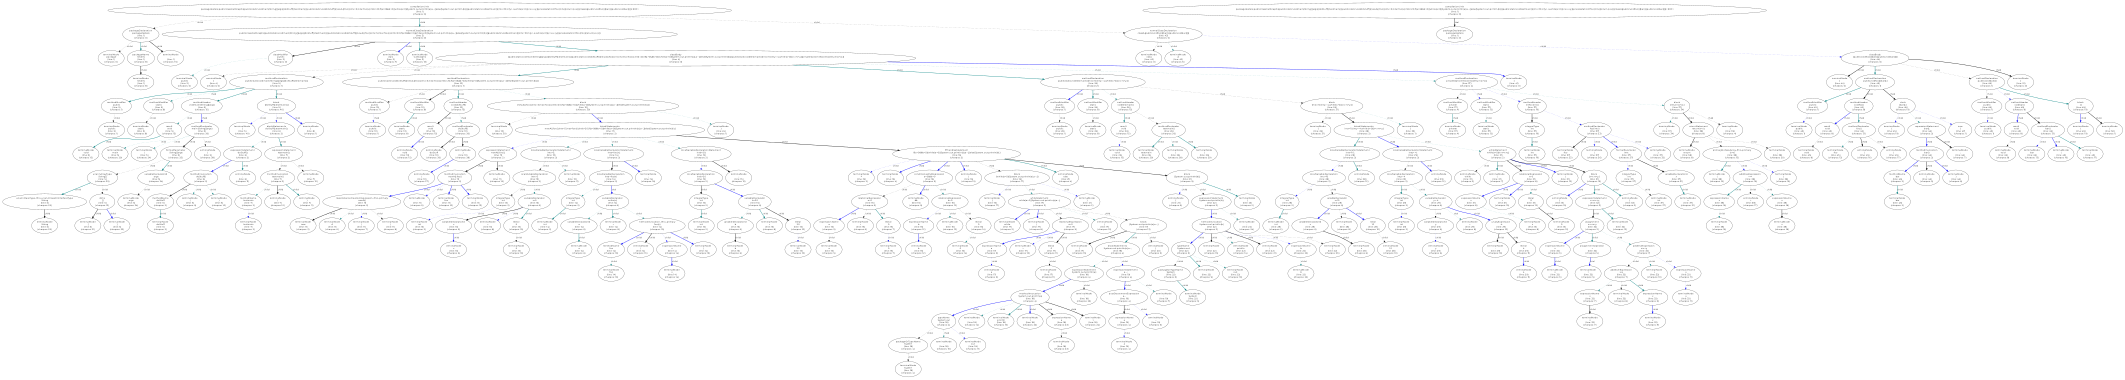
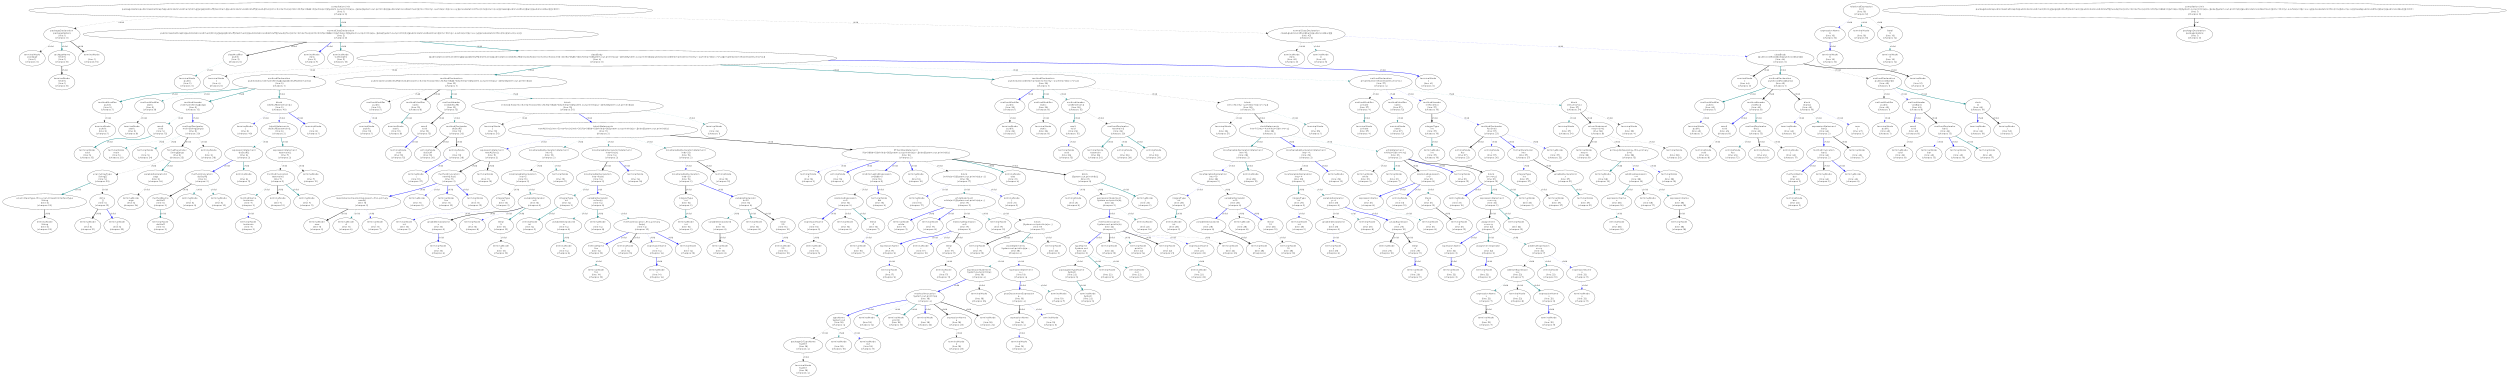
edge "conditionalAndExpression a>0&&b>0 (line: 16) (charpos: 5)" -> "relationalExpression b>0 (line: 16) (charpos: 12)": removed, label "child"
node "terminalNode ) (line: 11) (charpos: 8)": removed
edge "assignmentOperator = (line: 32) (charpos: 5)" -> "terminalNode = (line: 32) (charpos: 5)": label "trial" -> "child"
